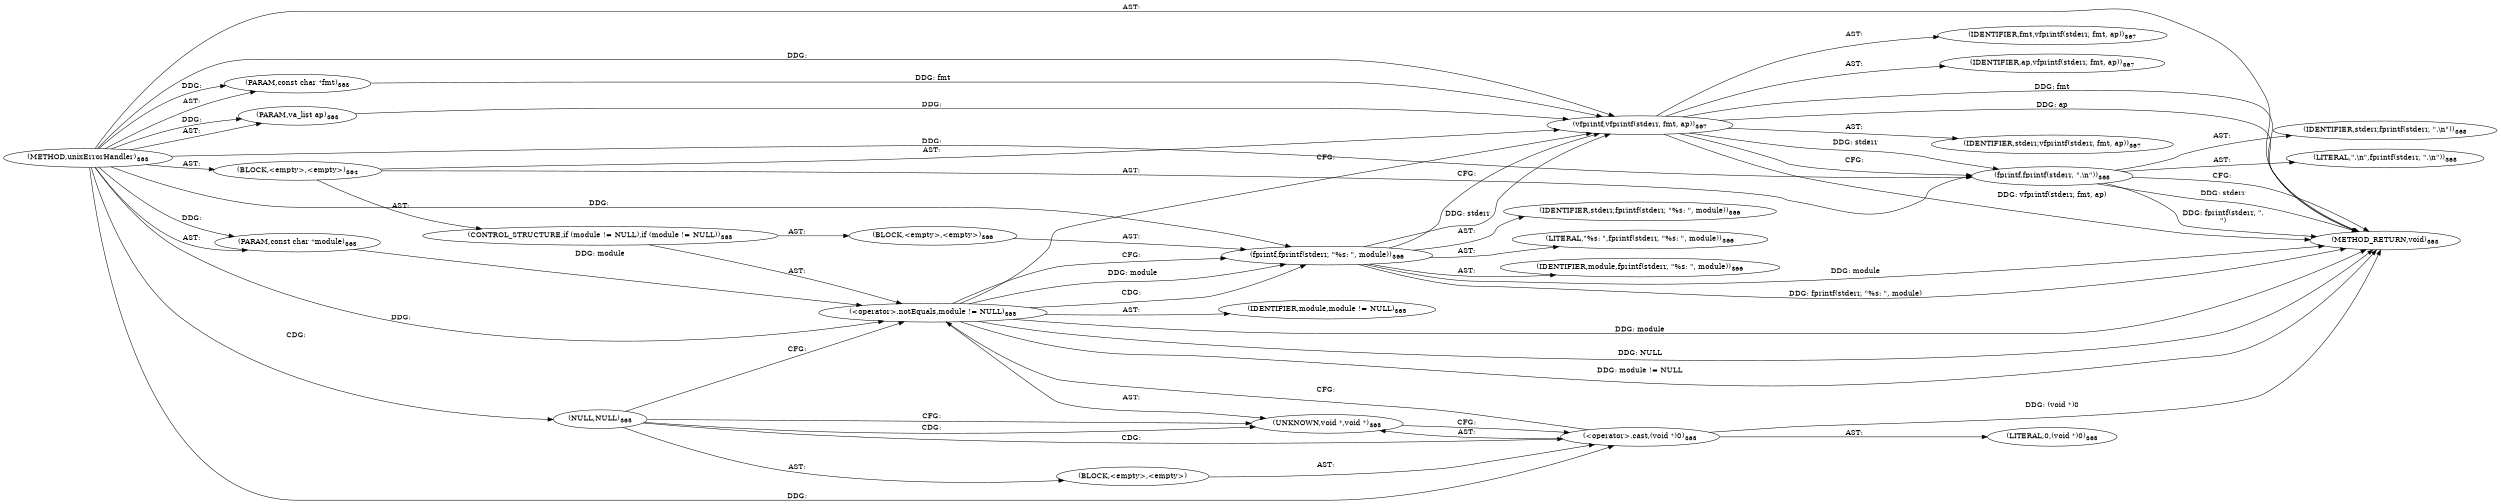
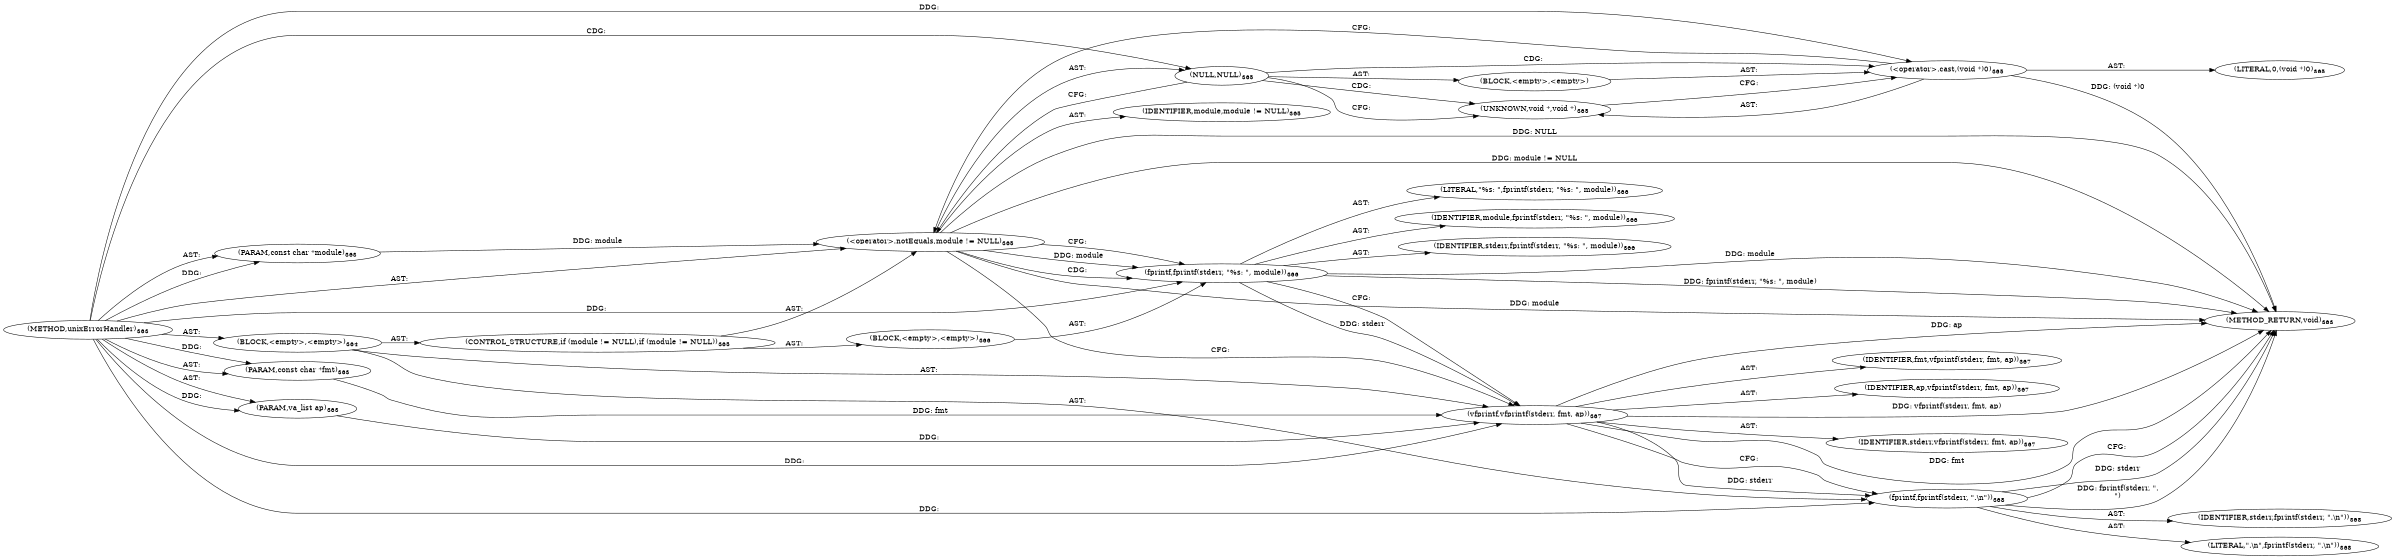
edge "(METHOD,unixErrorHandler)" -> "(METHOD_RETURN,void)": removed, label "AST:"
edge "(METHOD,unixErrorHandler)" -> "(<operator>.notEquals,module != NULL)": label "DDG: " -> "AST: "
edge "(<operator>.notEquals,module != NULL)" -> "(UNKNOWN,void *,void *)": now "(<operator>.notEquals,module != NULL)" -> "(NULL,NULL)"
